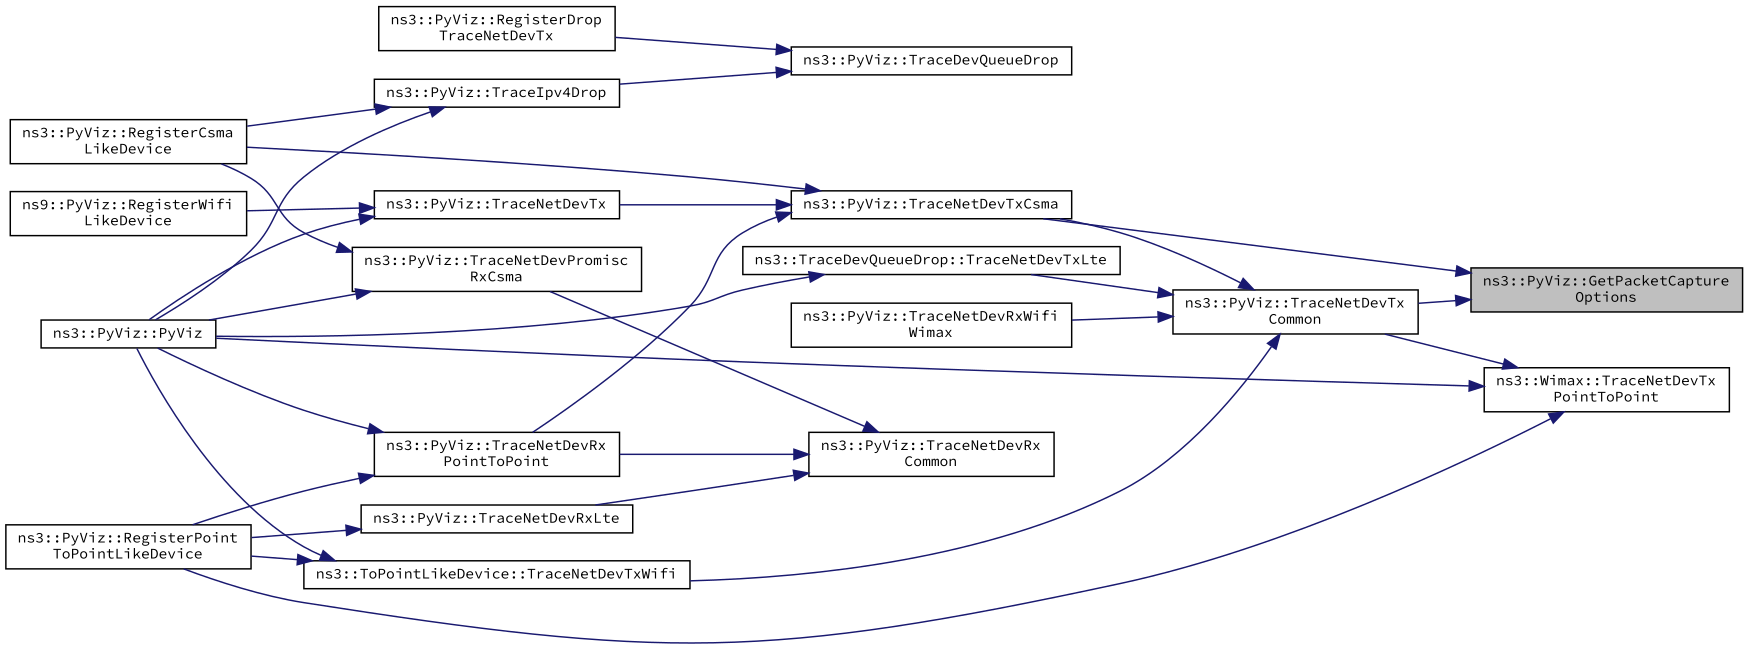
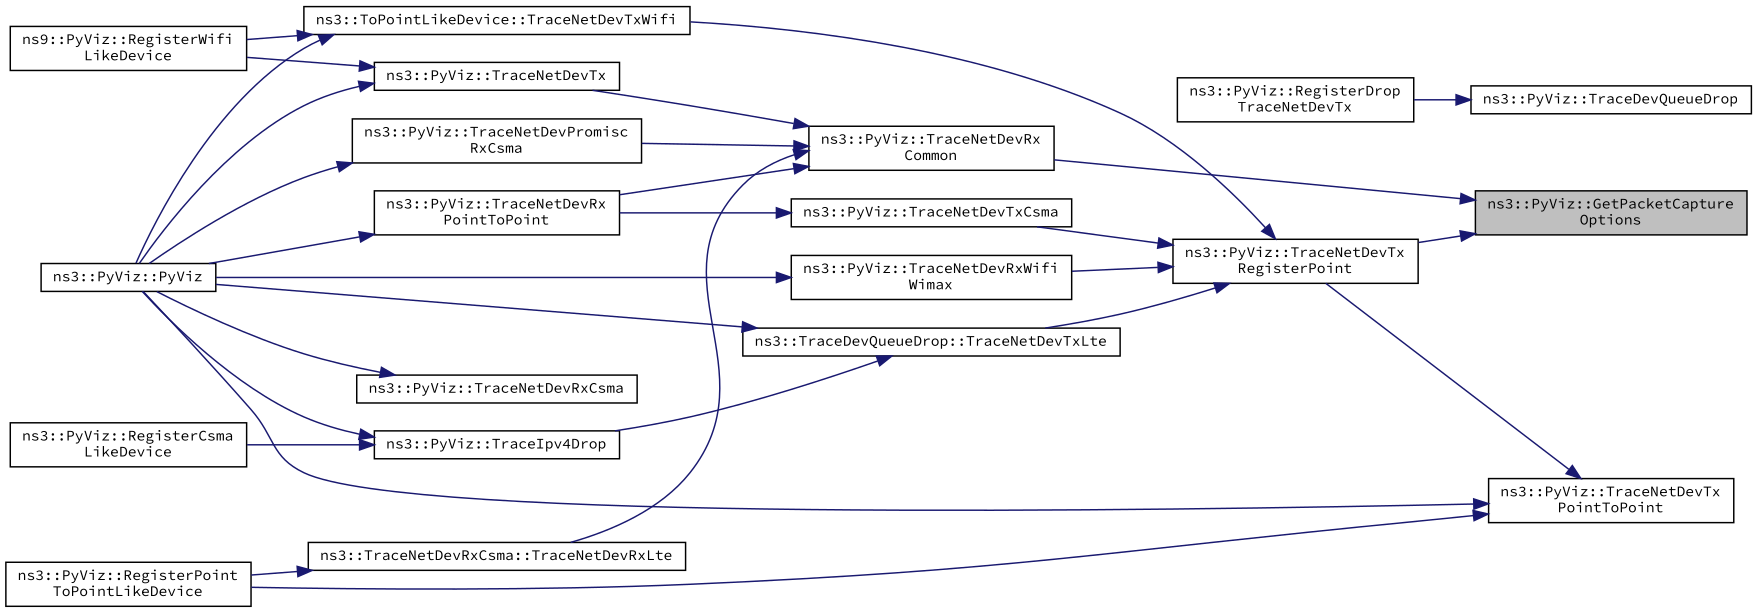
edge "ns3::PyViz::TraceIpv4Drop" -> "ns3::PyViz::TraceDevQueueDrop": now "ns3::PyViz::TraceIpv4Drop" -> "ns3::TraceDevQueueDrop::TraceNetDevTxLte"
edge "ns3::PyViz::RegisterCsma LikeDevice" -> "ns3::PyViz::TraceNetDevTxCsma": removed
edge "ns3::PyViz::RegisterCsma LikeDevice" -> "ns3::PyViz::TraceNetDevPromisc RxCsma": removed
edge "ns3::PyViz::TraceNetDevTx" -> "ns3::PyViz::TraceNetDevTxCsma": now "ns3::PyViz::TraceNetDevTx" -> "ns3::PyViz::TraceNetDevRx Common"
edge "ns3::PyViz::TraceNetDevTxCsma" -> "ns3::PyViz::GetPacketCapture Options": now "ns3::PyViz::TraceNetDevRx Common" -> "ns3::PyViz::GetPacketCapture Options"
edge "ns3::PyViz::PyViz" -> "ns3::PyViz::TraceNetDevRxWifi Wimax": added
node "ns3::PyViz::TraceNetDevTx Common": label "ns3::PyViz::TraceNetDevTx Common" -> "ns3::PyViz::TraceNetDevTx RegisterPoint"
node "ns3::PyViz::TraceNetDevRxCsma": added
node "ns3::Wimax::TraceNetDevTx PointToPoint": label "ns3::Wimax::TraceNetDevTx PointToPoint" -> "ns3::PyViz::TraceNetDevTx PointToPoint"
edge "ns3::PyViz::RegisterPoint ToPointLikeDevice" -> "ns3::PyViz::TraceNetDevRx PointToPoint": removed
node "ns3::PyViz::TraceNetDevRxLte": label "ns3::PyViz::TraceNetDevRxLte" -> "ns3::TraceNetDevRxCsma::TraceNetDevRxLte"
edge "ns3::PyViz::RegisterPoint ToPointLikeDevice" -> "ns3::ToPointLikeDevice::TraceNetDevTxWifi": now "ns9::PyViz::RegisterWifi LikeDevice" -> "ns3::ToPointLikeDevice::TraceNetDevTxWifi"
